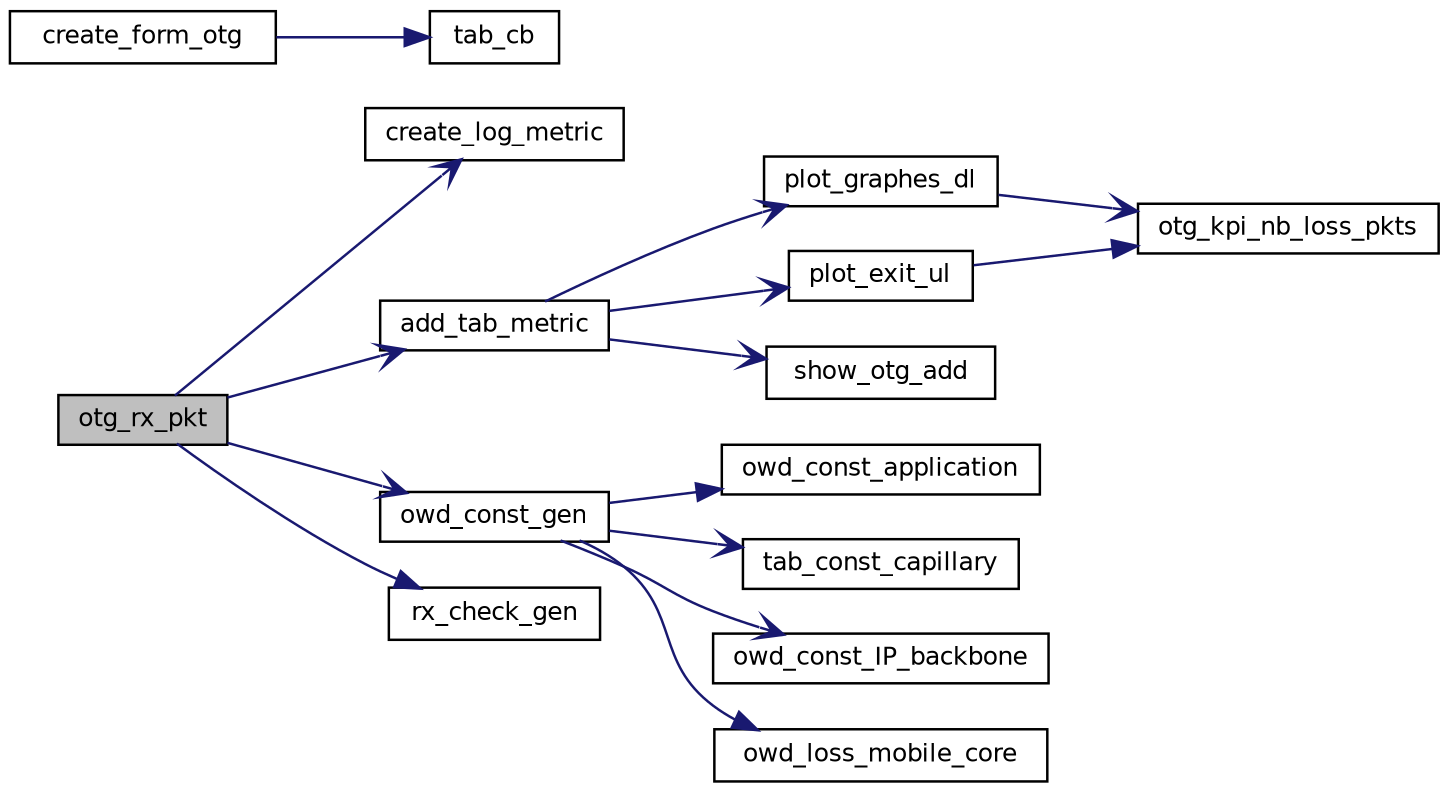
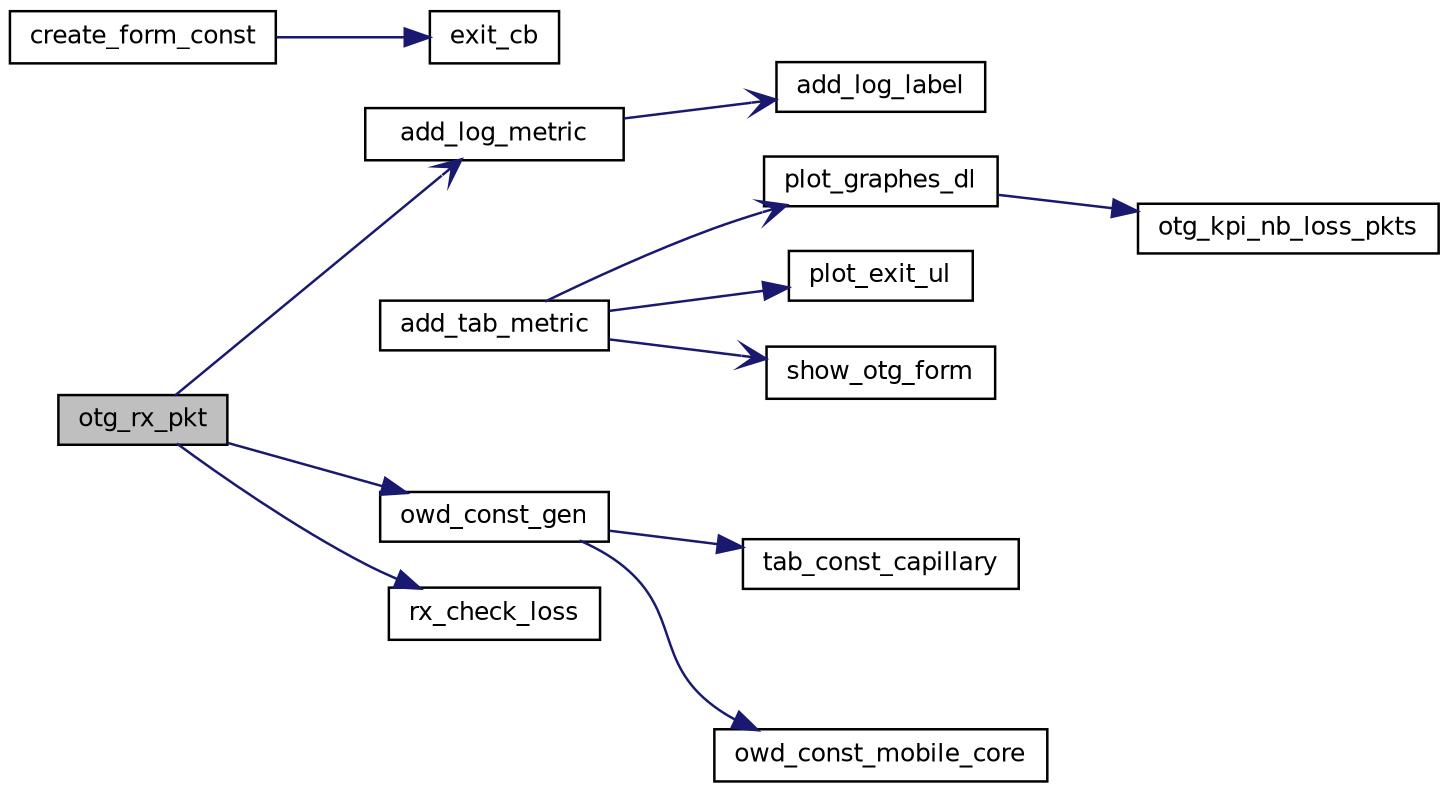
node "create_form_otg": label "create_form_otg" -> "create_form_const"
node "tab_cb": label "tab_cb" -> "exit_cb"
node "add_log_label": added
node "create_log_metric": label "create_log_metric" -> "add_log_metric"
edge "plot_graphes_dl" -> "otg_kpi_nb_loss_pkts": arrowhead vee -> normal
edge "plot_exit_ul" -> "otg_kpi_nb_loss_pkts": removed
edge "add_tab_metric" -> "plot_exit_ul": arrowhead vee -> normal
node "show_otg_add": label "show_otg_add" -> "show_otg_form"
edge "otg_rx_pkt" -> "add_tab_metric": removed
edge "otg_rx_pkt" -> "owd_const_gen": arrowhead vee -> normal
node "owd_const_application": removed
edge "owd_const_gen" -> "tab_const_capillary": arrowhead vee -> normal
node "rx_check_gen": label "rx_check_gen" -> "rx_check_loss"
node "owd_const_IP_backbone": removed
node "owd_loss_mobile_core": label "owd_loss_mobile_core" -> "owd_const_mobile_core"
